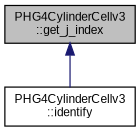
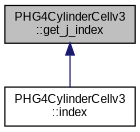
node "PHG4CylinderCellv3 ::identify": label "PHG4CylinderCellv3 ::identify" -> "PHG4CylinderCellv3 ::index"
